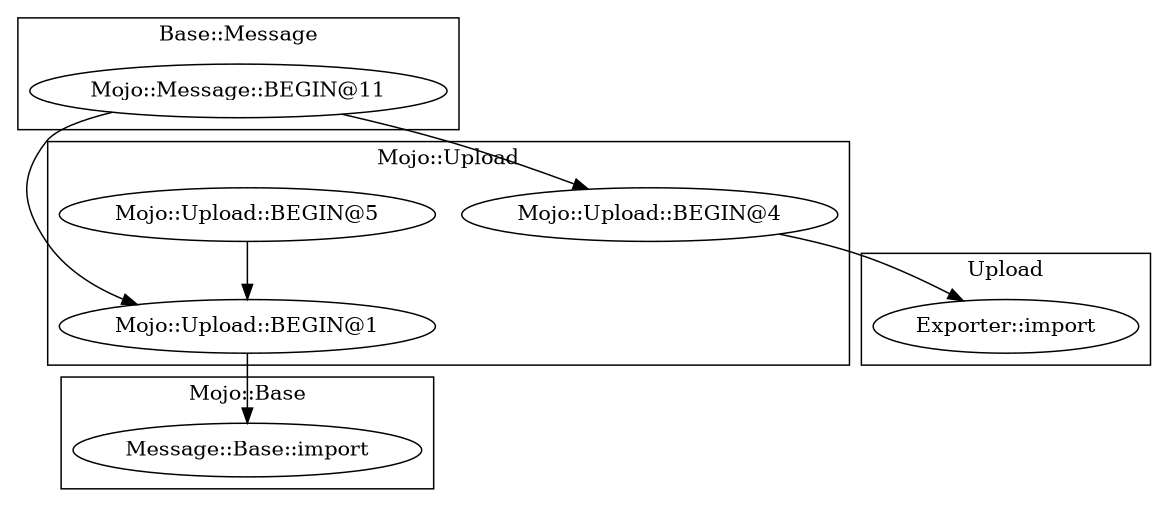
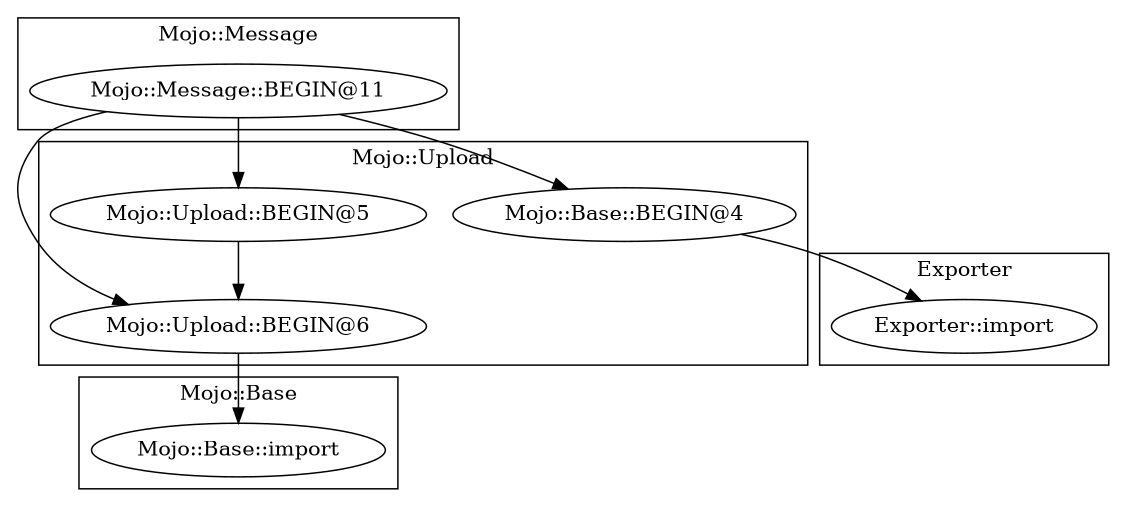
cluster "Base::Message": label "Base::Message" -> "Mojo::Message"
edge "Mojo::Message::BEGIN@11" -> "Mojo::Upload::BEGIN@5": added
node "Mojo::Upload::BEGIN@4": label "Mojo::Upload::BEGIN@4" -> "Mojo::Base::BEGIN@4"
cluster "Upload": label "Upload" -> "Exporter"
node "Mojo::Upload::BEGIN@1": label "Mojo::Upload::BEGIN@1" -> "Mojo::Upload::BEGIN@6"
node "Message::Base::import": label "Message::Base::import" -> "Mojo::Base::import"
